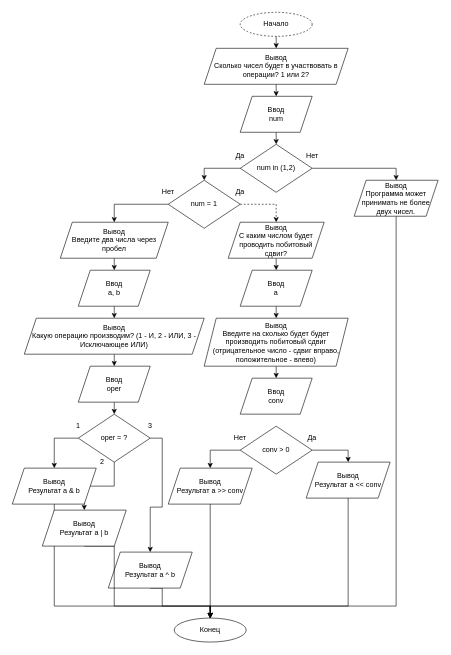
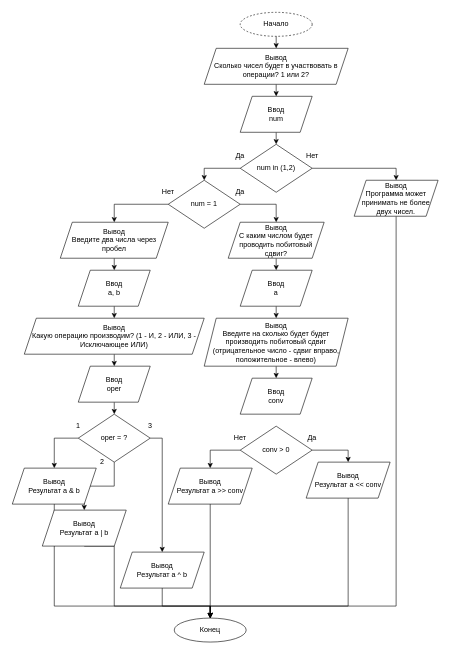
edge "num = 1" -> "Вывод С каким числом будет проводить побитовый сдвиг?": style dashed -> solid
node "Вывод Результат a ^ b": moved (150, 570) -> (162, 570)
